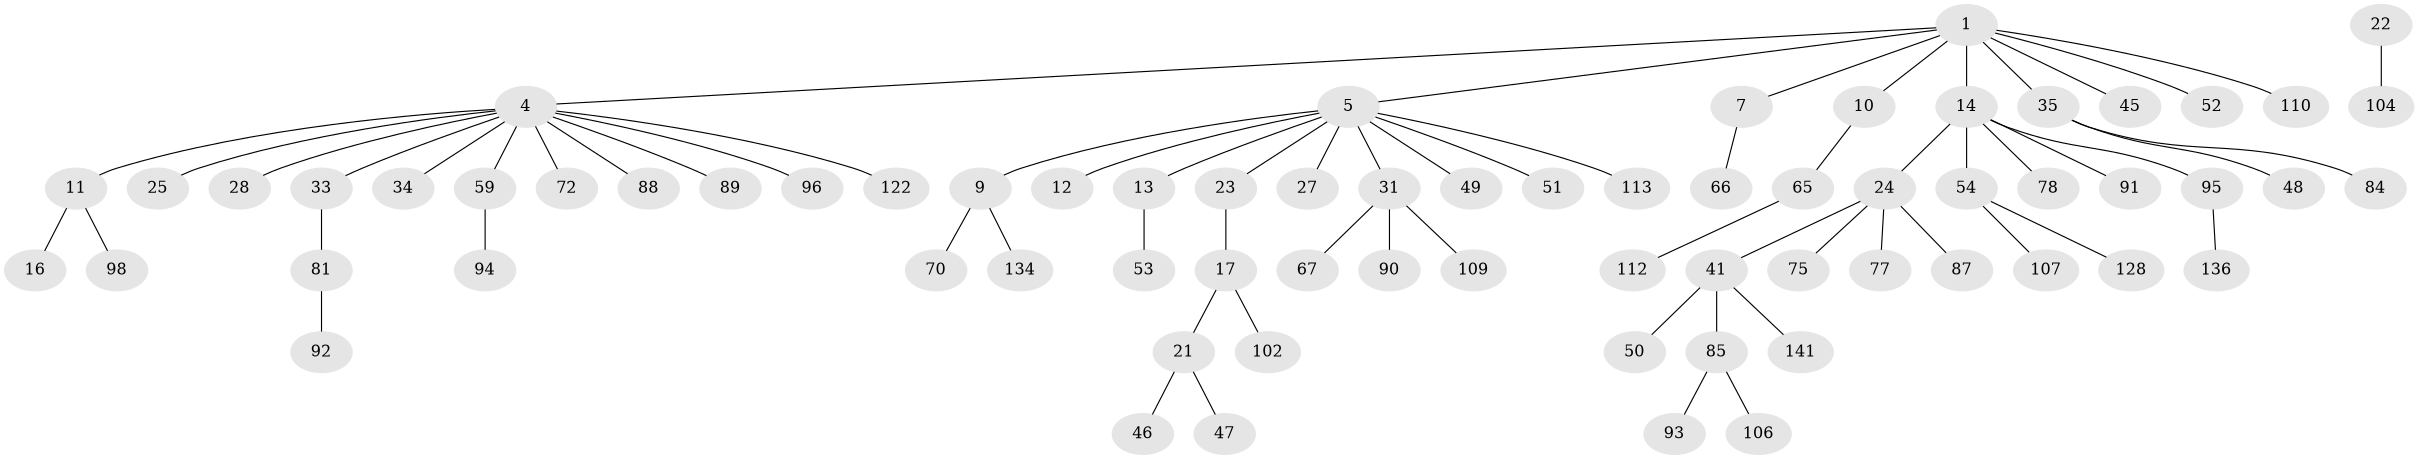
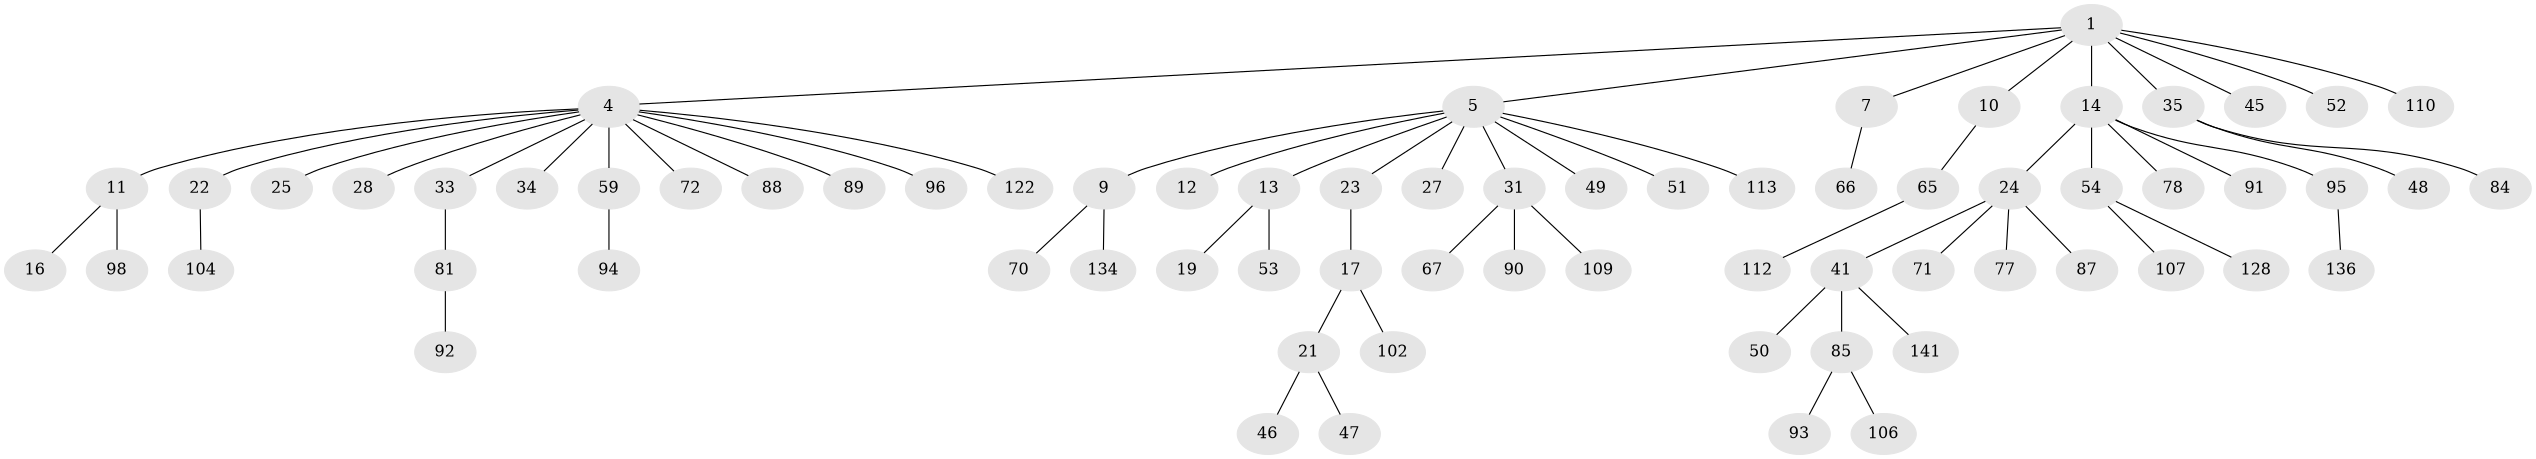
edge "4" -- "22": added
node "19": added
node "75": label "75" -> "71"
